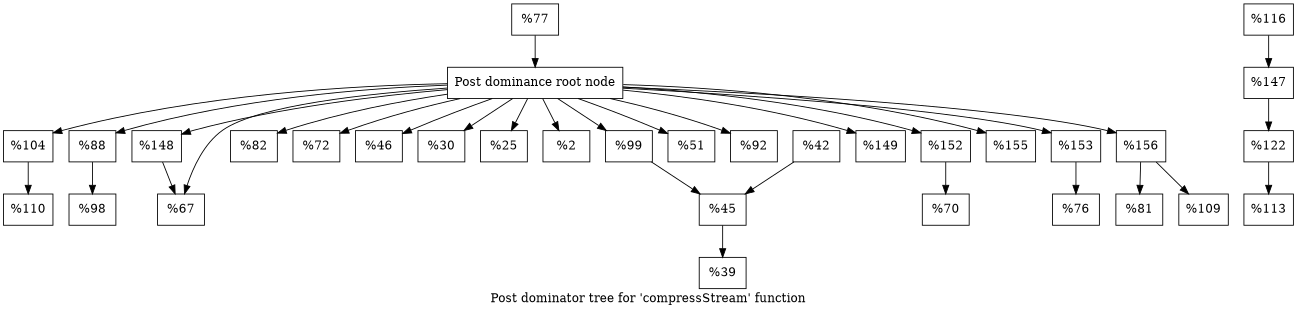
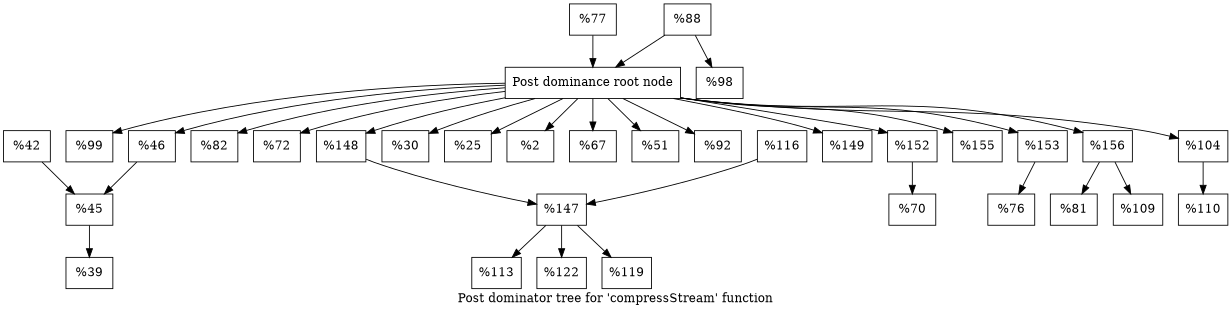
edge "Post dominance root node" -> "%88": reversed
edge "%148" -> "%67": now "%148" -> "%147"
edge "%122" -> "%113": now "%147" -> "%113"
edge "%99" -> "%45": now "%46" -> "%45"
node "%119": added
